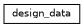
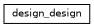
node "design_data": label "design_data" -> "design_design"
